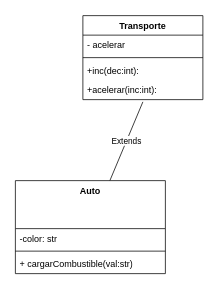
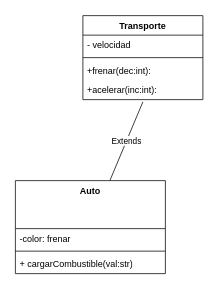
node "- acelerar": label "- acelerar" -> "- velocidad"
node "+inc(dec:int):": label "+inc(dec:int):" -> "+frenar(dec:int):"
node "-color: str": label "-color: str" -> "-color: frenar"
